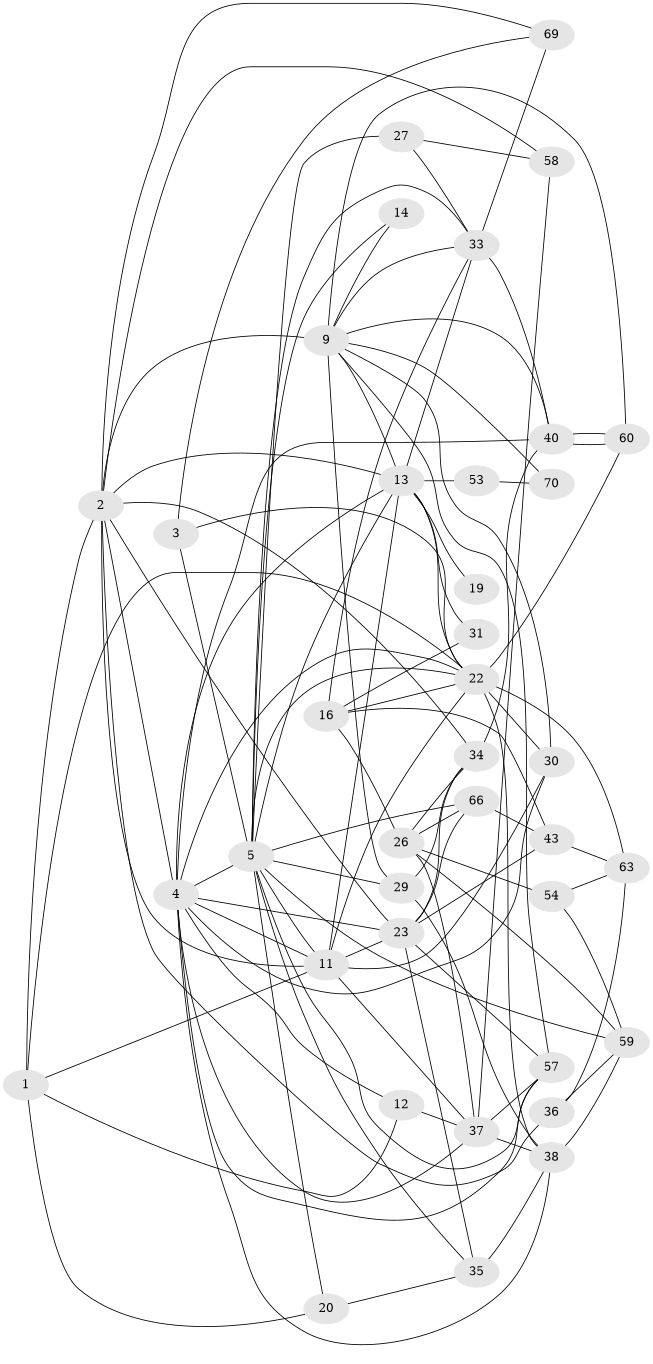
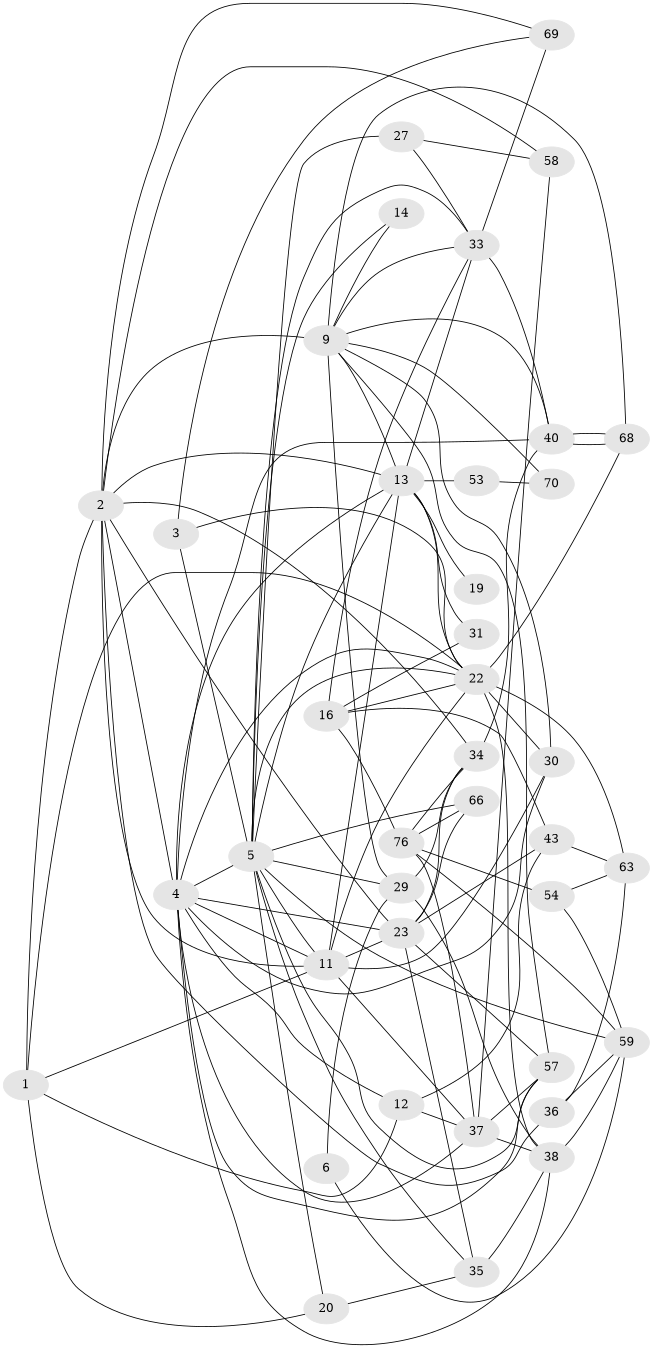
node "60": label "60" -> "68"
edge "66" -- "43": now "12" -- "43"
node "26": label "26" -> "76"
node "6": added
